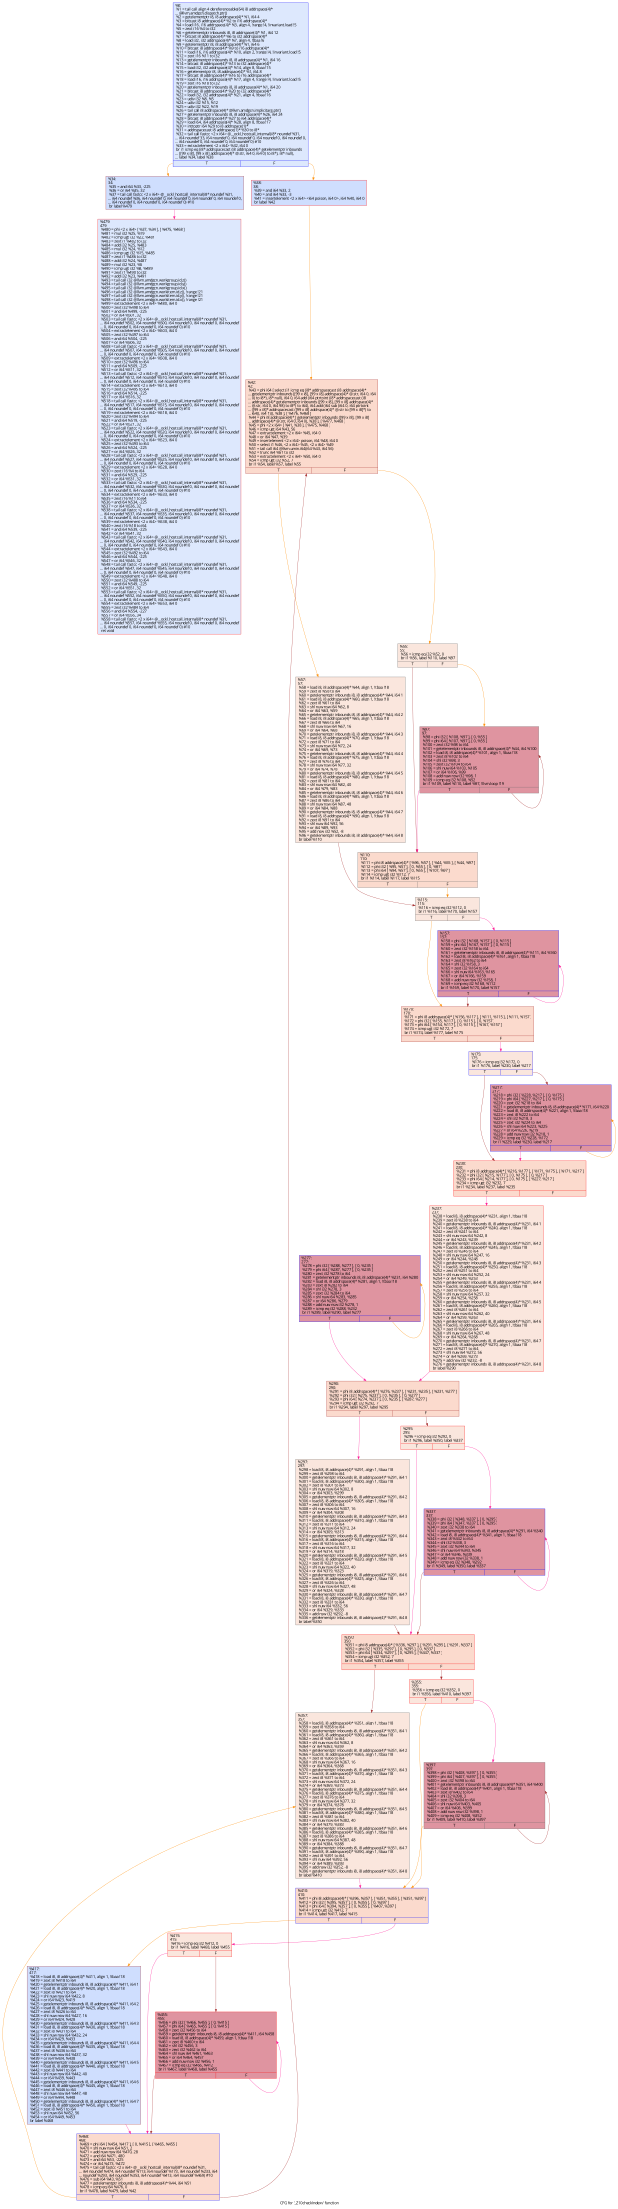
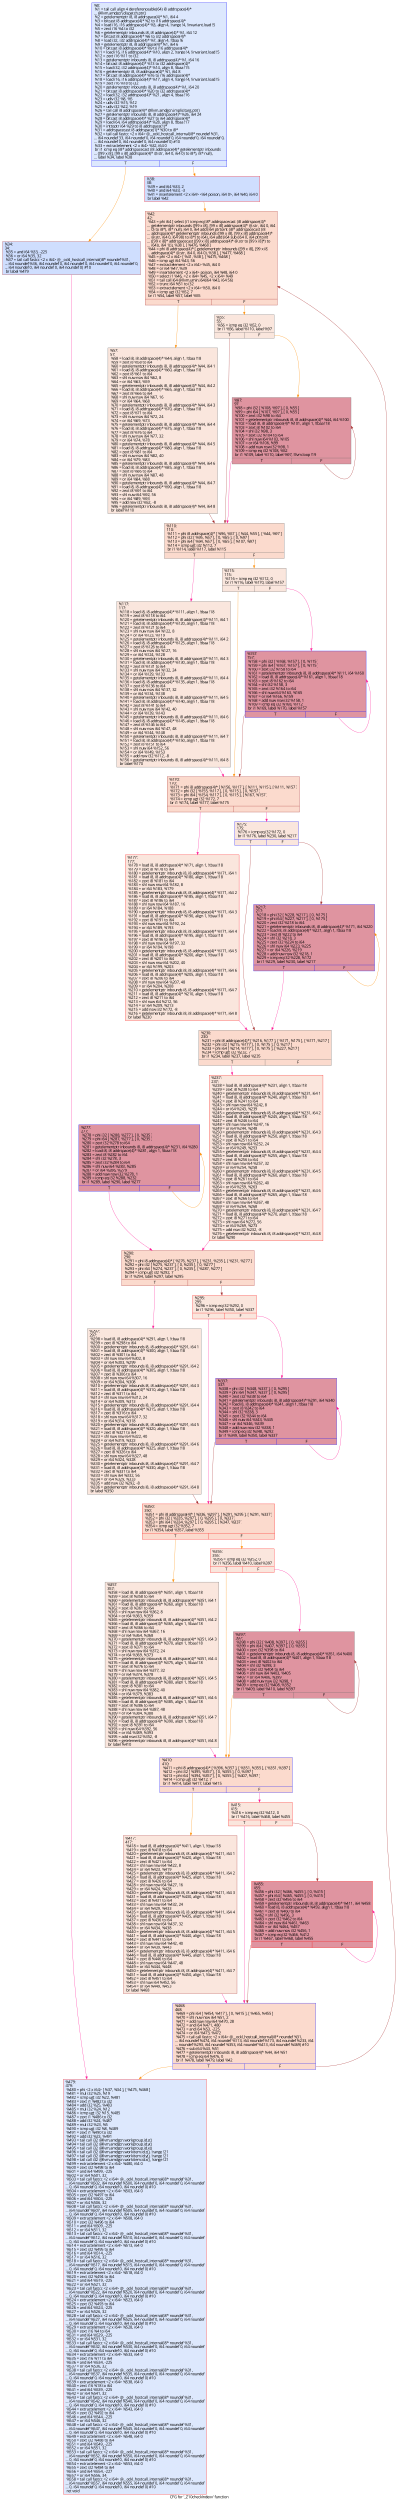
node "%117:": added
edge "%57:" -> "%115:": now "%57:" -> "%110:"
node "%177:": added
node "%230:": color red -> gray40
edge "%350:" -> "%355:": color brown -> darkorange
edge "%350:" -> "%357:": color brown -> darkorange
edge "%468:" -> "%357:": now "%468:" -> "%479:"
node "%417:": fillcolor #93b5fe70 -> #f3c7b170
